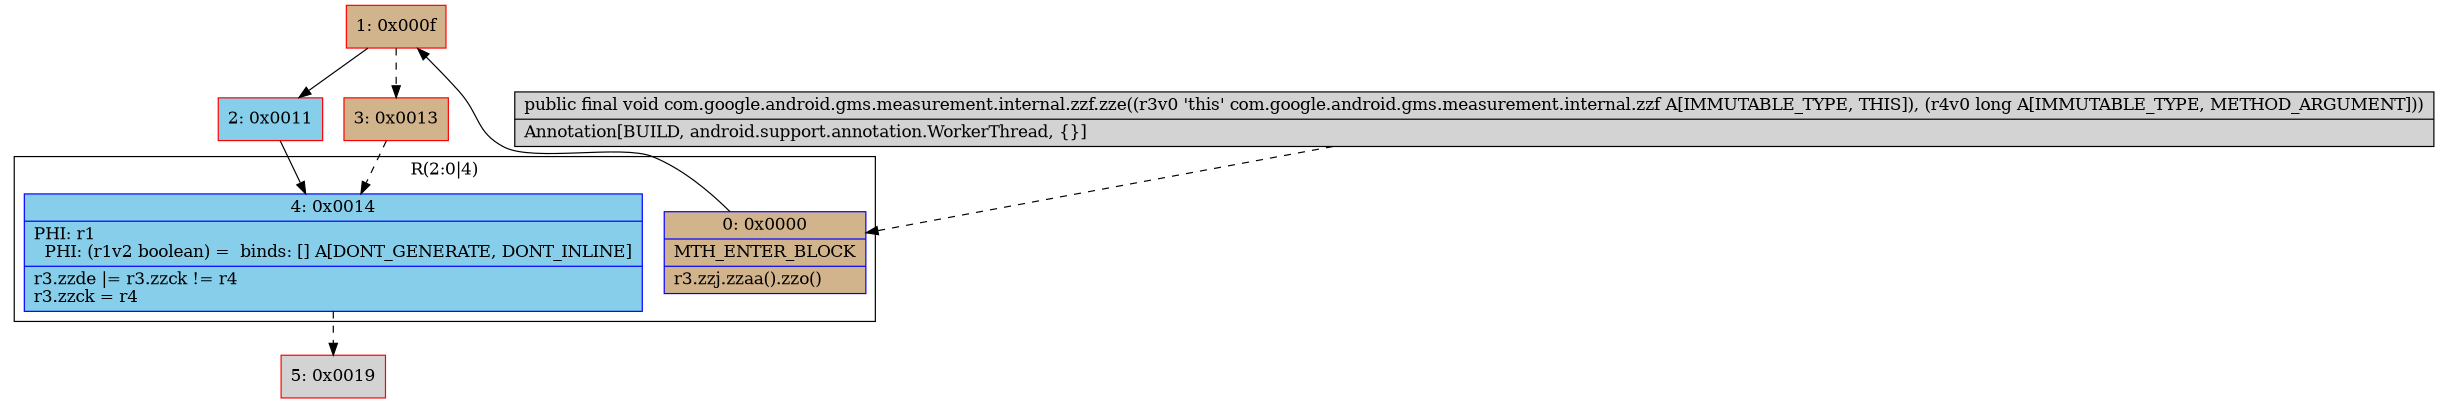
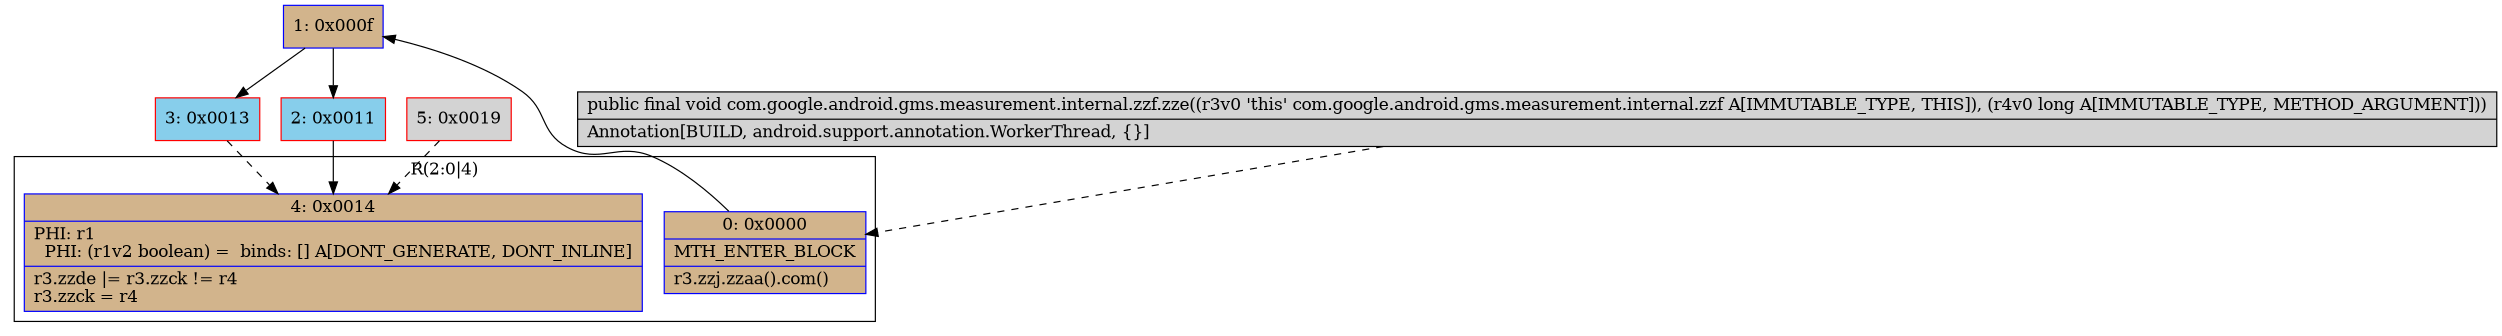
node "1: 0x000f": color red -> blue
edge "1: 0x000f" -> "3: 0x0013": style dashed -> solid
node "3: 0x0013": fillcolor tan -> skyblue
node "4: 0x0014": fillcolor skyblue -> tan
node "0: 0x0000": text "r3.zzj.zzaa().zzo()" -> "r3.zzj.zzaa().com()"
edge "4: 0x0014" -> "5: 0x0019": reversed
